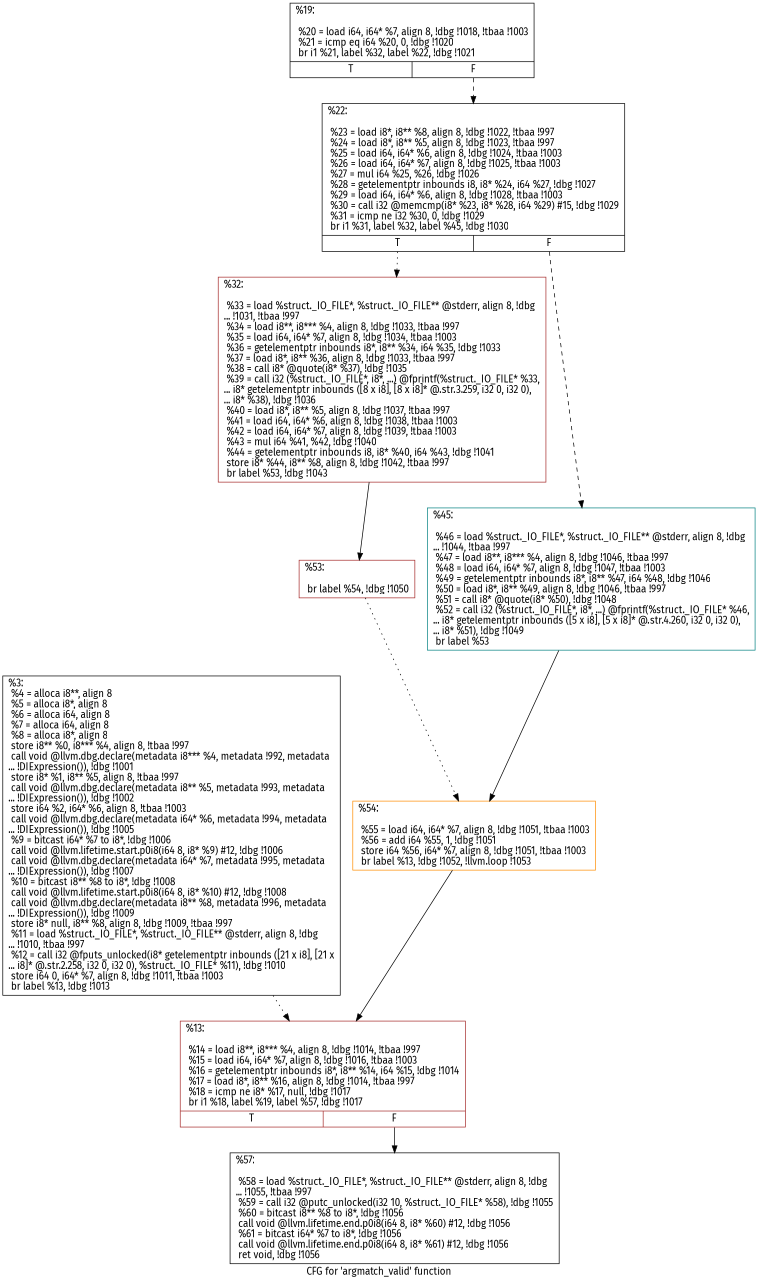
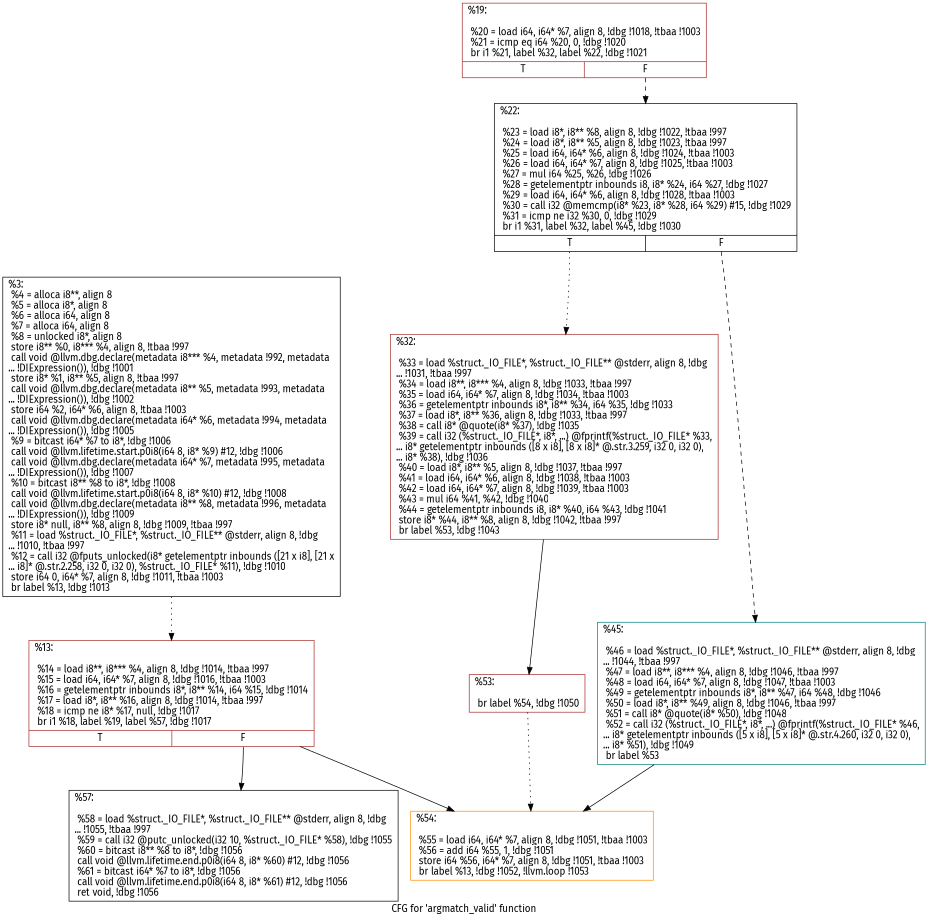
node "%19:": color black -> brown
node "%3:": text "%8 = alloca i8*, align 8" -> "%8 = unlocked i8*, align 8"
edge "%54:" -> "%13:": reversed
